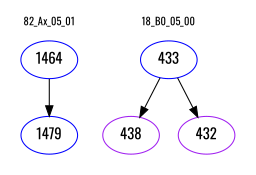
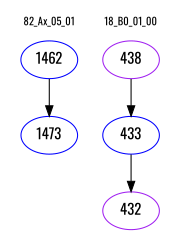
cluster "18_B0_05_00": label "18_B0_05_00" -> "18_B0_01_00"
node "1464": label "1464" -> "1462"
edge "433" -> "438": reversed
node "1479": label "1479" -> "1473"
